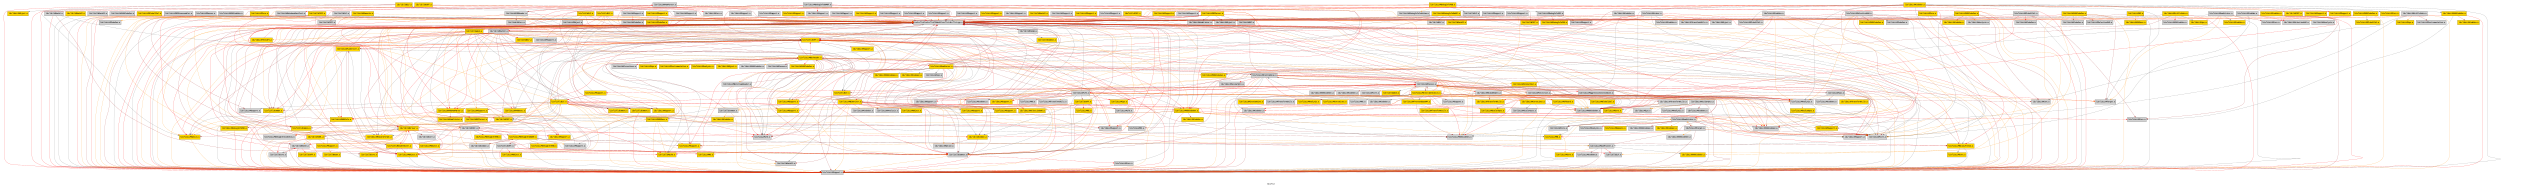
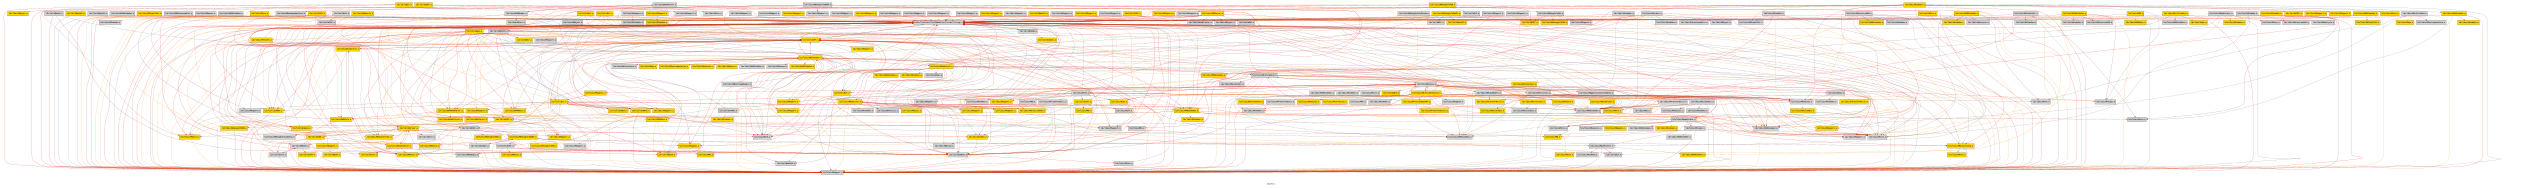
node "lib/libLLVMDemangle.a": added
